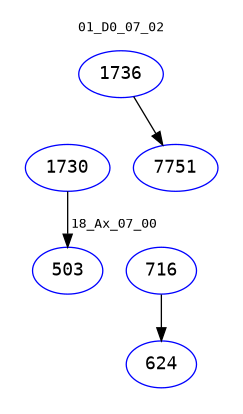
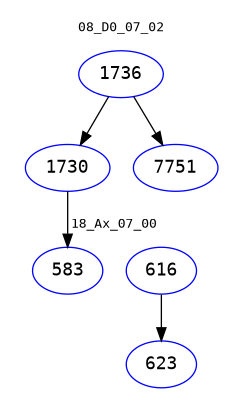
cluster "01_D0_07_02": label "01_D0_07_02" -> "08_D0_07_02"
edge "1736" -> "1730": added
node "503": label "503" -> "583"
node "716": label "716" -> "616"
node "624": label "624" -> "623"
